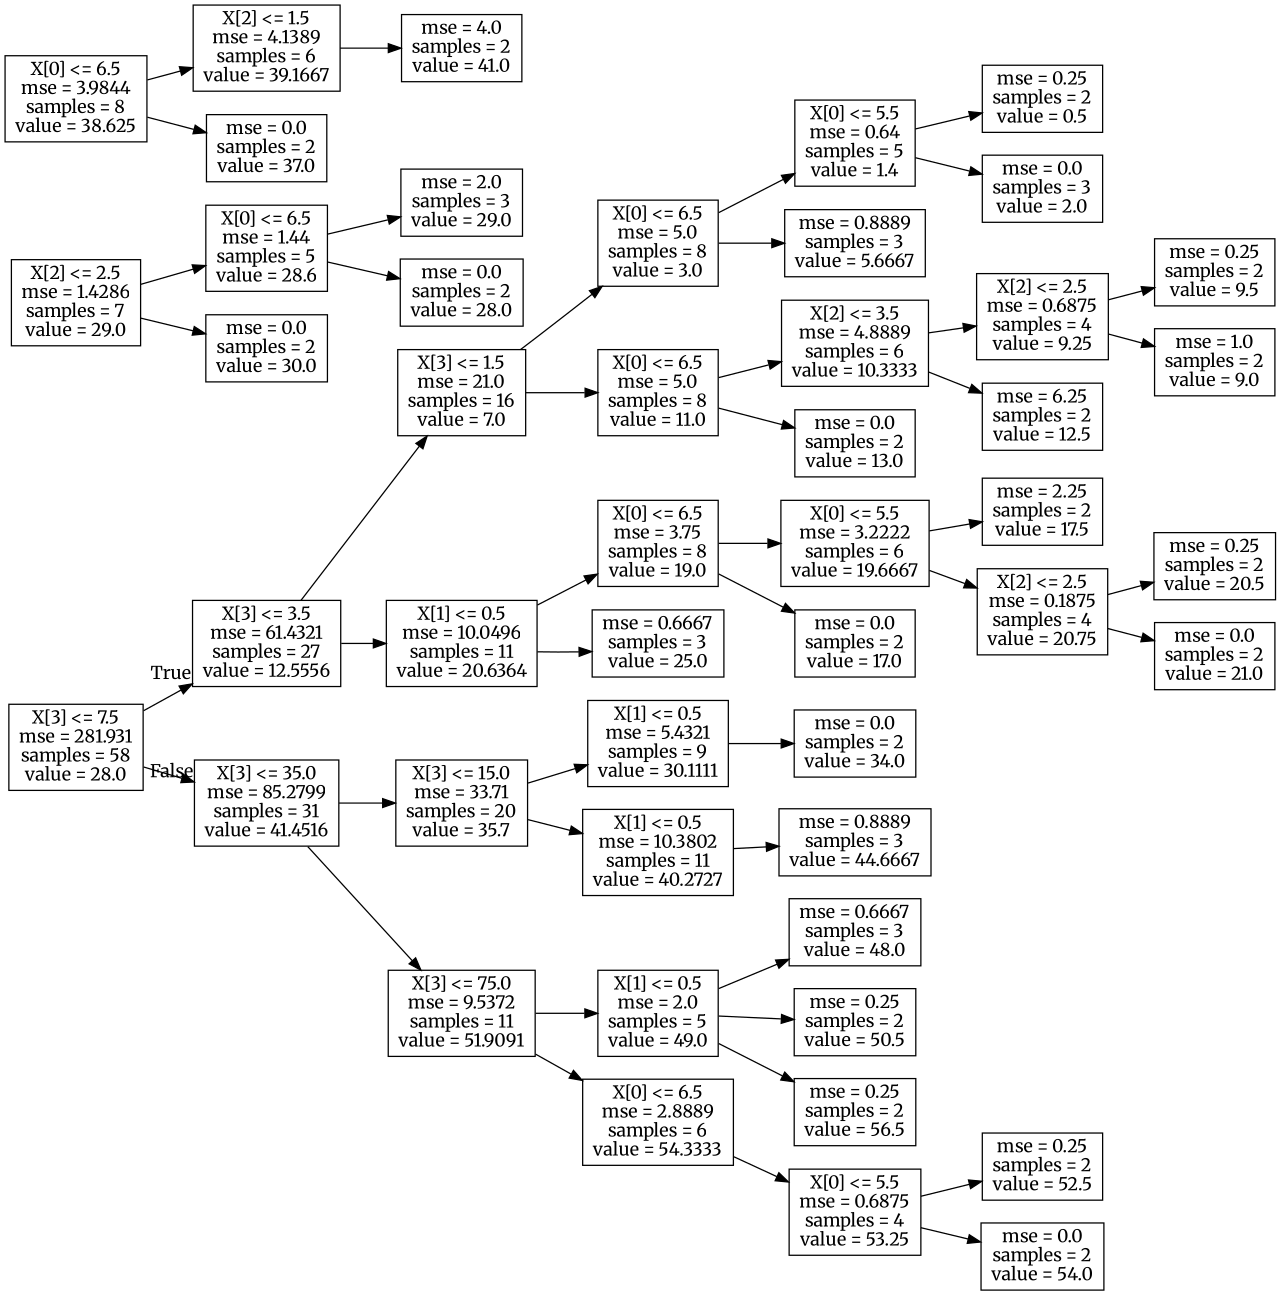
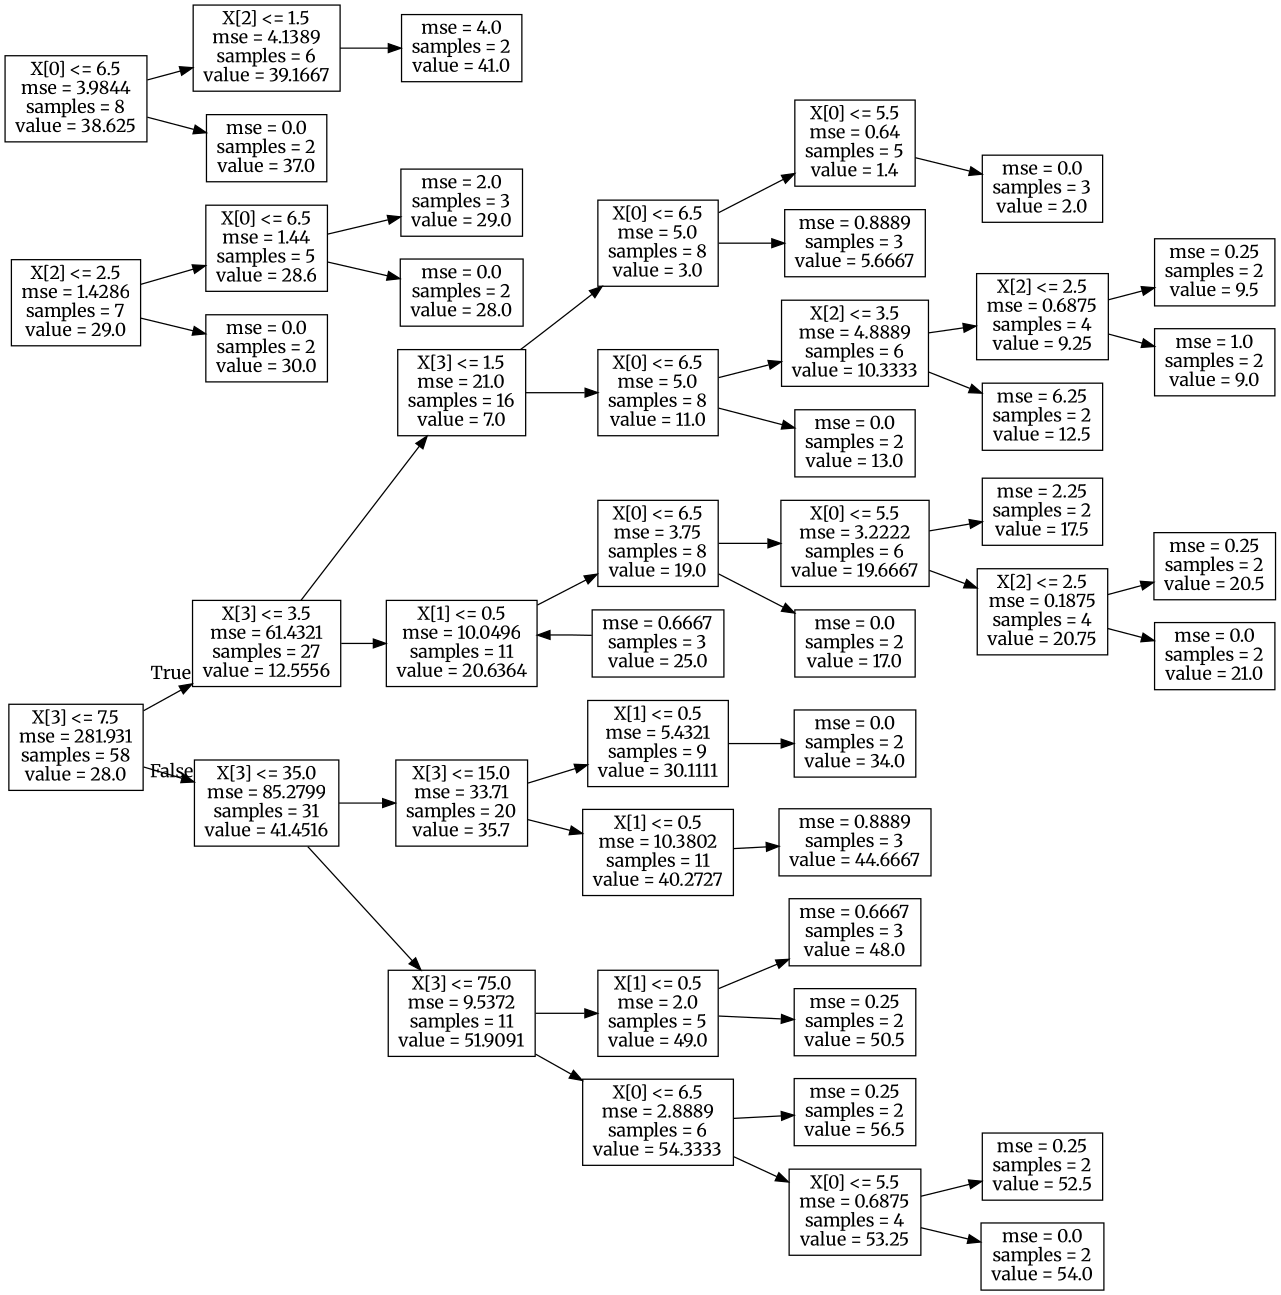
node "mse = 0.25 samples = 2 value = 0.5": removed
edge "X[1] <= 0.5 mse = 10.0496 samples = 11 value = 20.6364" -> "mse = 0.6667 samples = 3 value = 25.0": reversed
edge "X[1] <= 0.5 mse = 2.0 samples = 5 value = 49.0" -> "mse = 0.25 samples = 2 value = 56.5": now "X[0] <= 6.5 mse = 2.8889 samples = 6 value = 54.3333" -> "mse = 0.25 samples = 2 value = 56.5"
